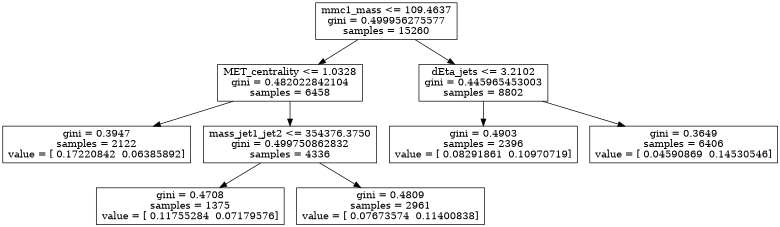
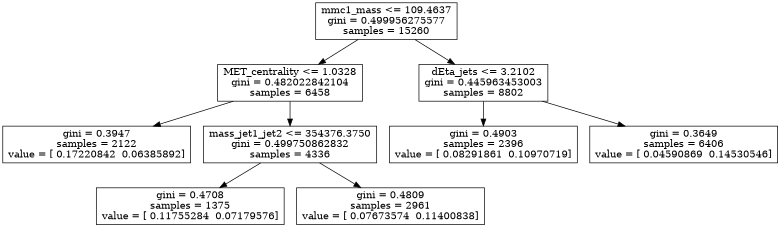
node "dEta_jets <= 3.2102 gini = 0.445965453003 samples = 8802": label "dEta_jets <= 3.2102 gini = 0.445965453003 samples = 8802" -> "dEta_jets <= 3.2102 gini = 0.445963453003 samples = 8802"
